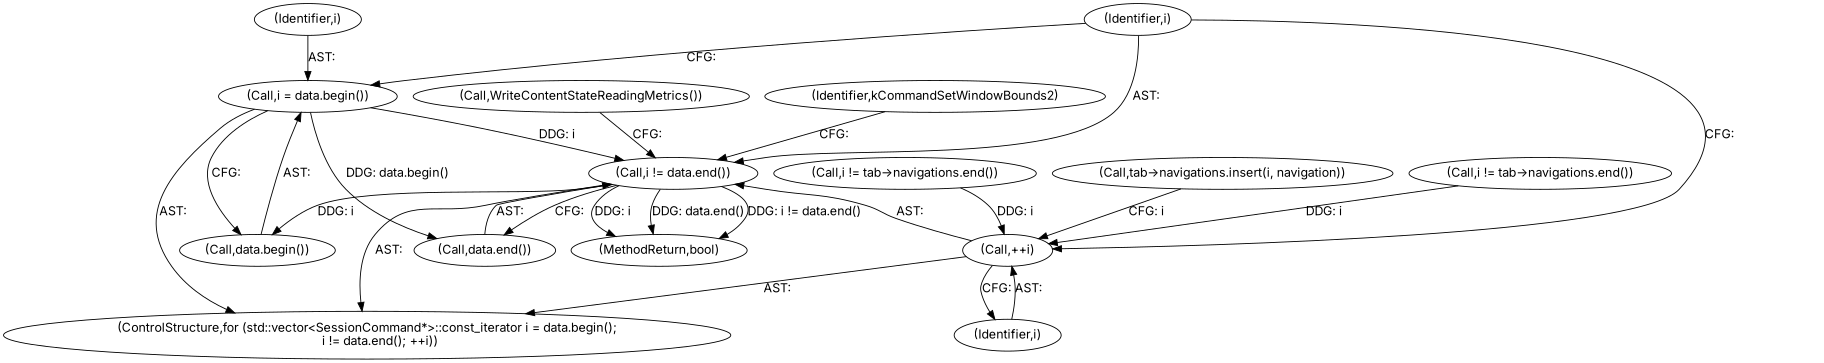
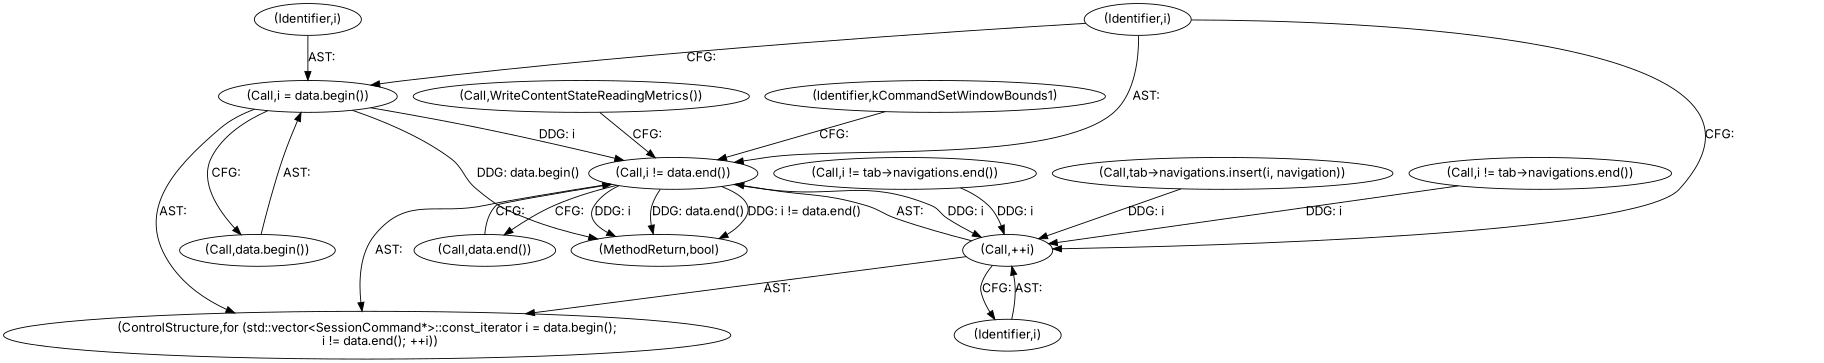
node "(Identifier,kCommandSetWindowBounds2)": label "(Identifier,kCommandSetWindowBounds2)" -> "(Identifier,kCommandSetWindowBounds1)"
edge "(Call,i != data.end())" -> "(Call,data.begin())": now "(Call,i != data.end())" -> "(Call,++i)"
edge "(Call,i = data.begin())" -> "(Call,data.end())": now "(Call,i = data.begin())" -> "(MethodReturn,bool)"
edge "(Call,data.end())" -> "(Call,i != data.end())": label "AST: " -> "CFG: "
edge "(Call,tab->navigations.insert(i, navigation))" -> "(Call,++i)": label "CFG: i" -> "DDG: i"
